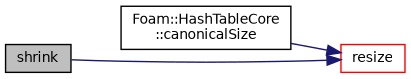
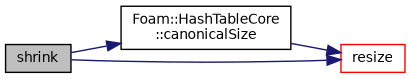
edge "shrink" -> "Foam::HashTableCore ::canonicalSize": added
